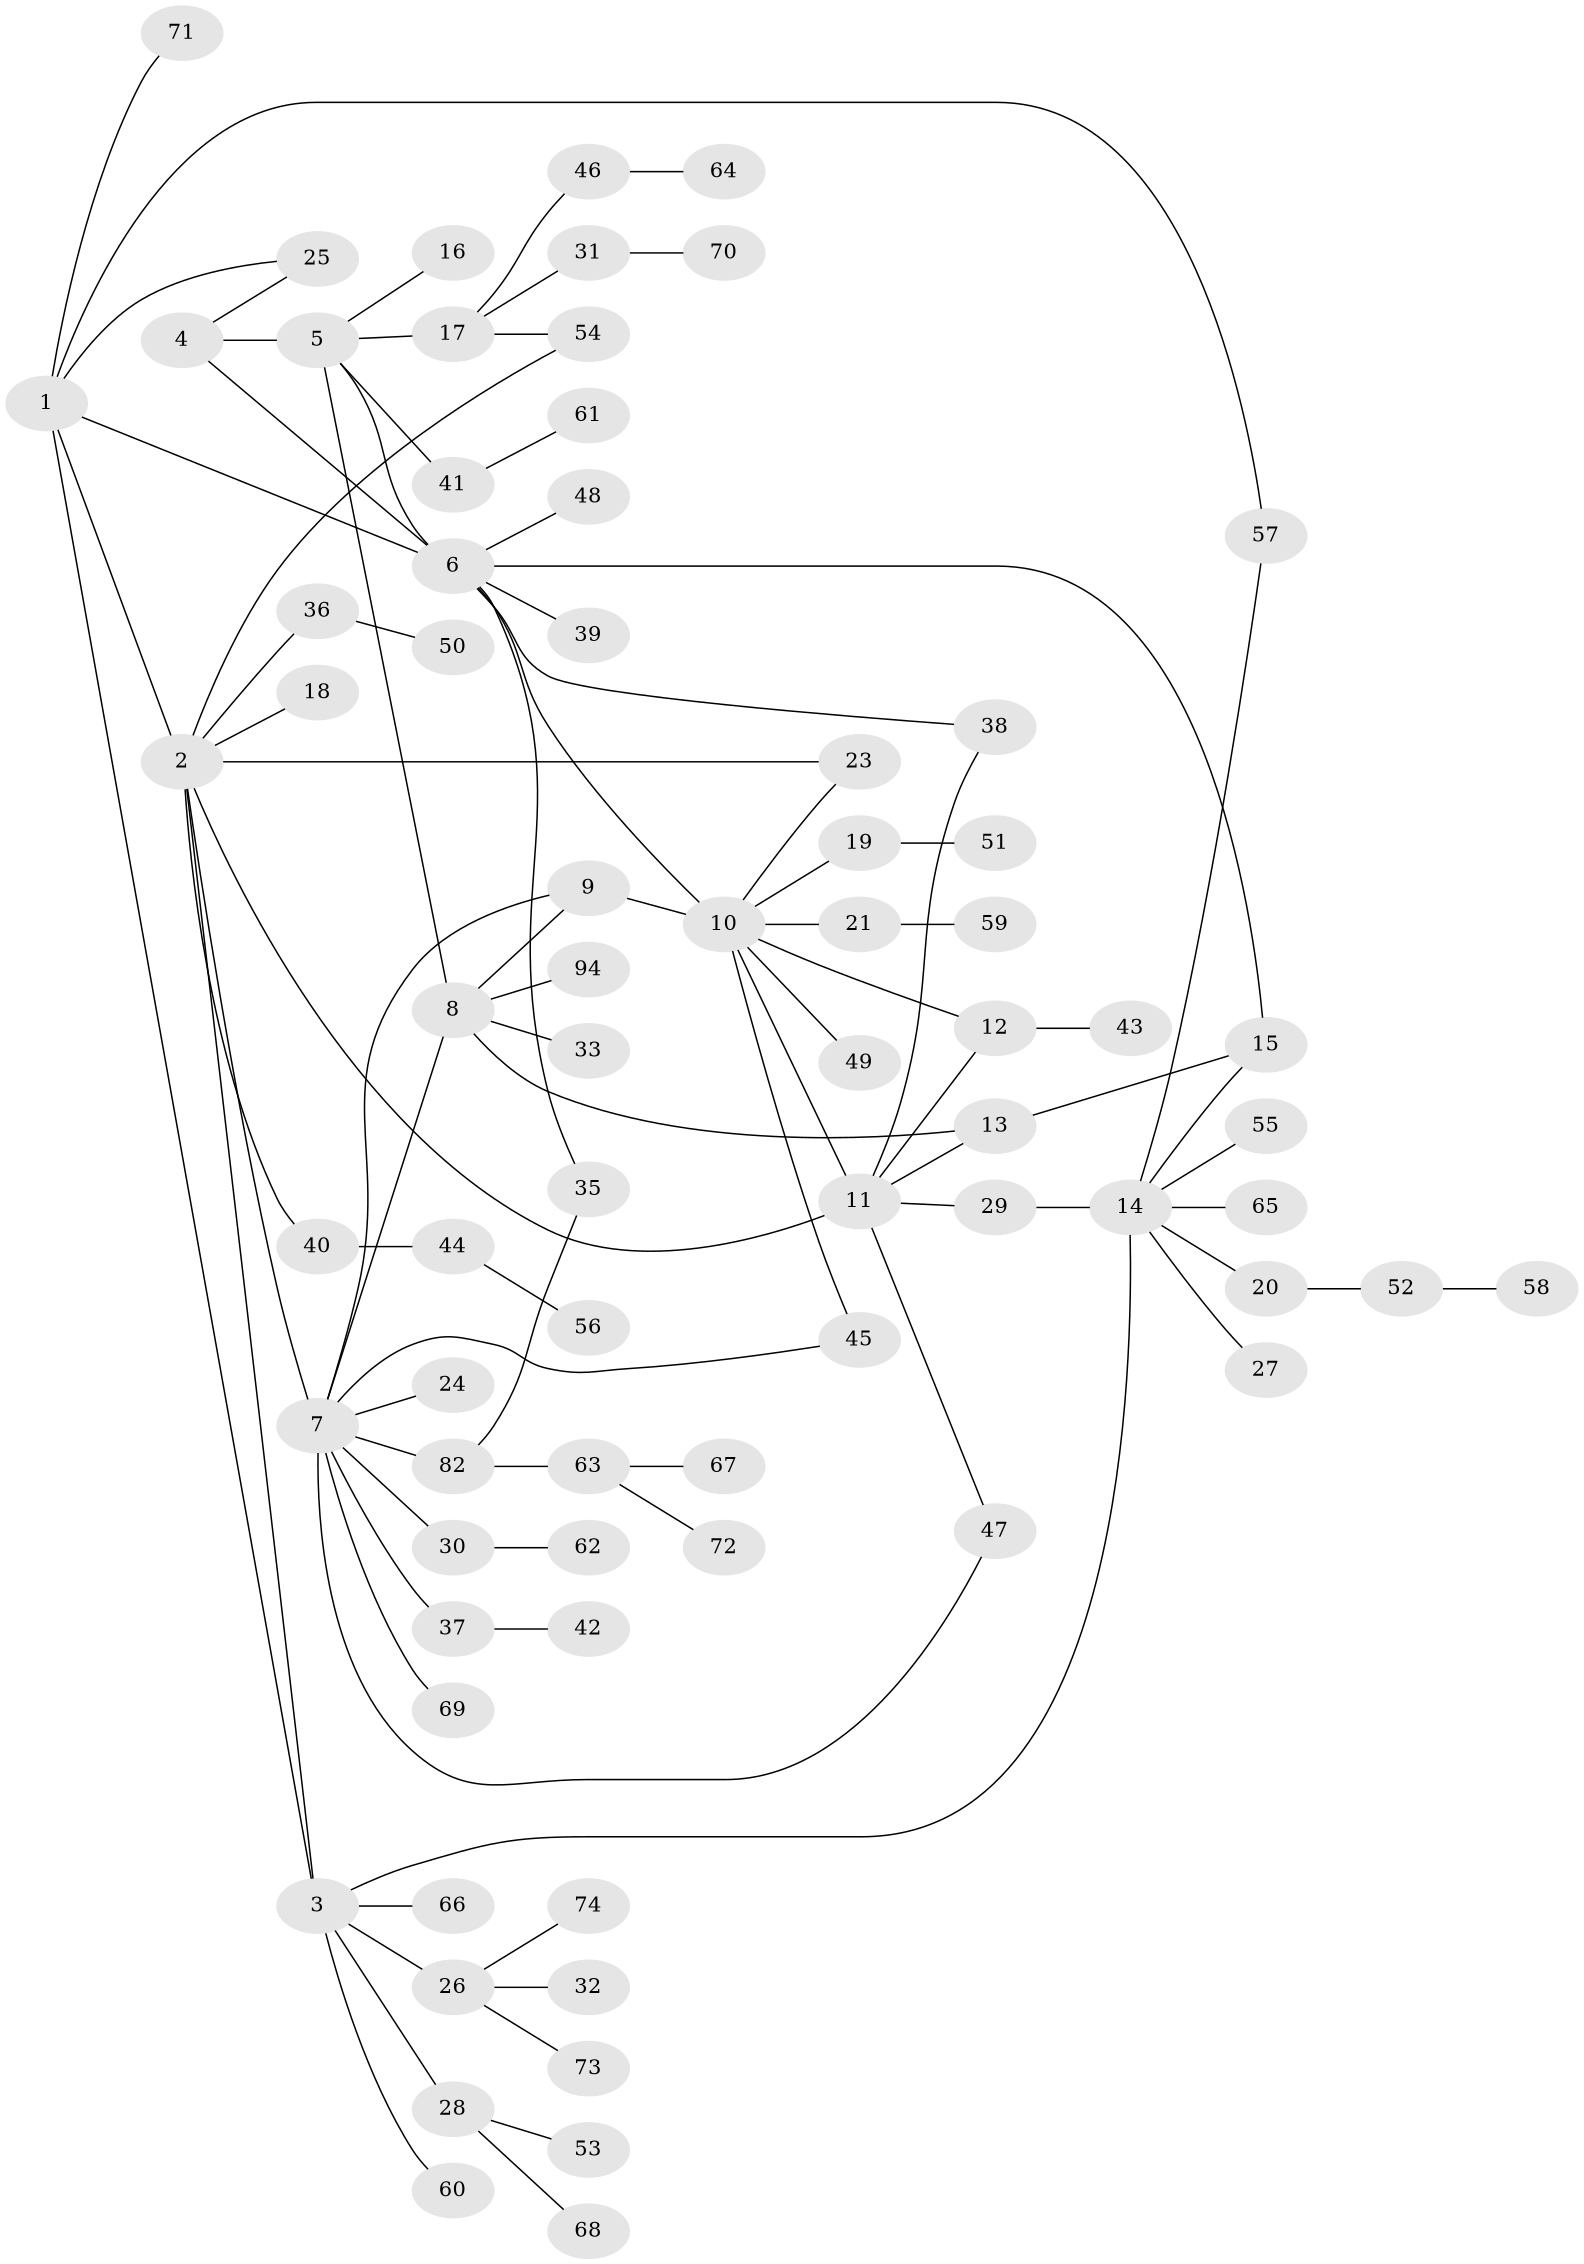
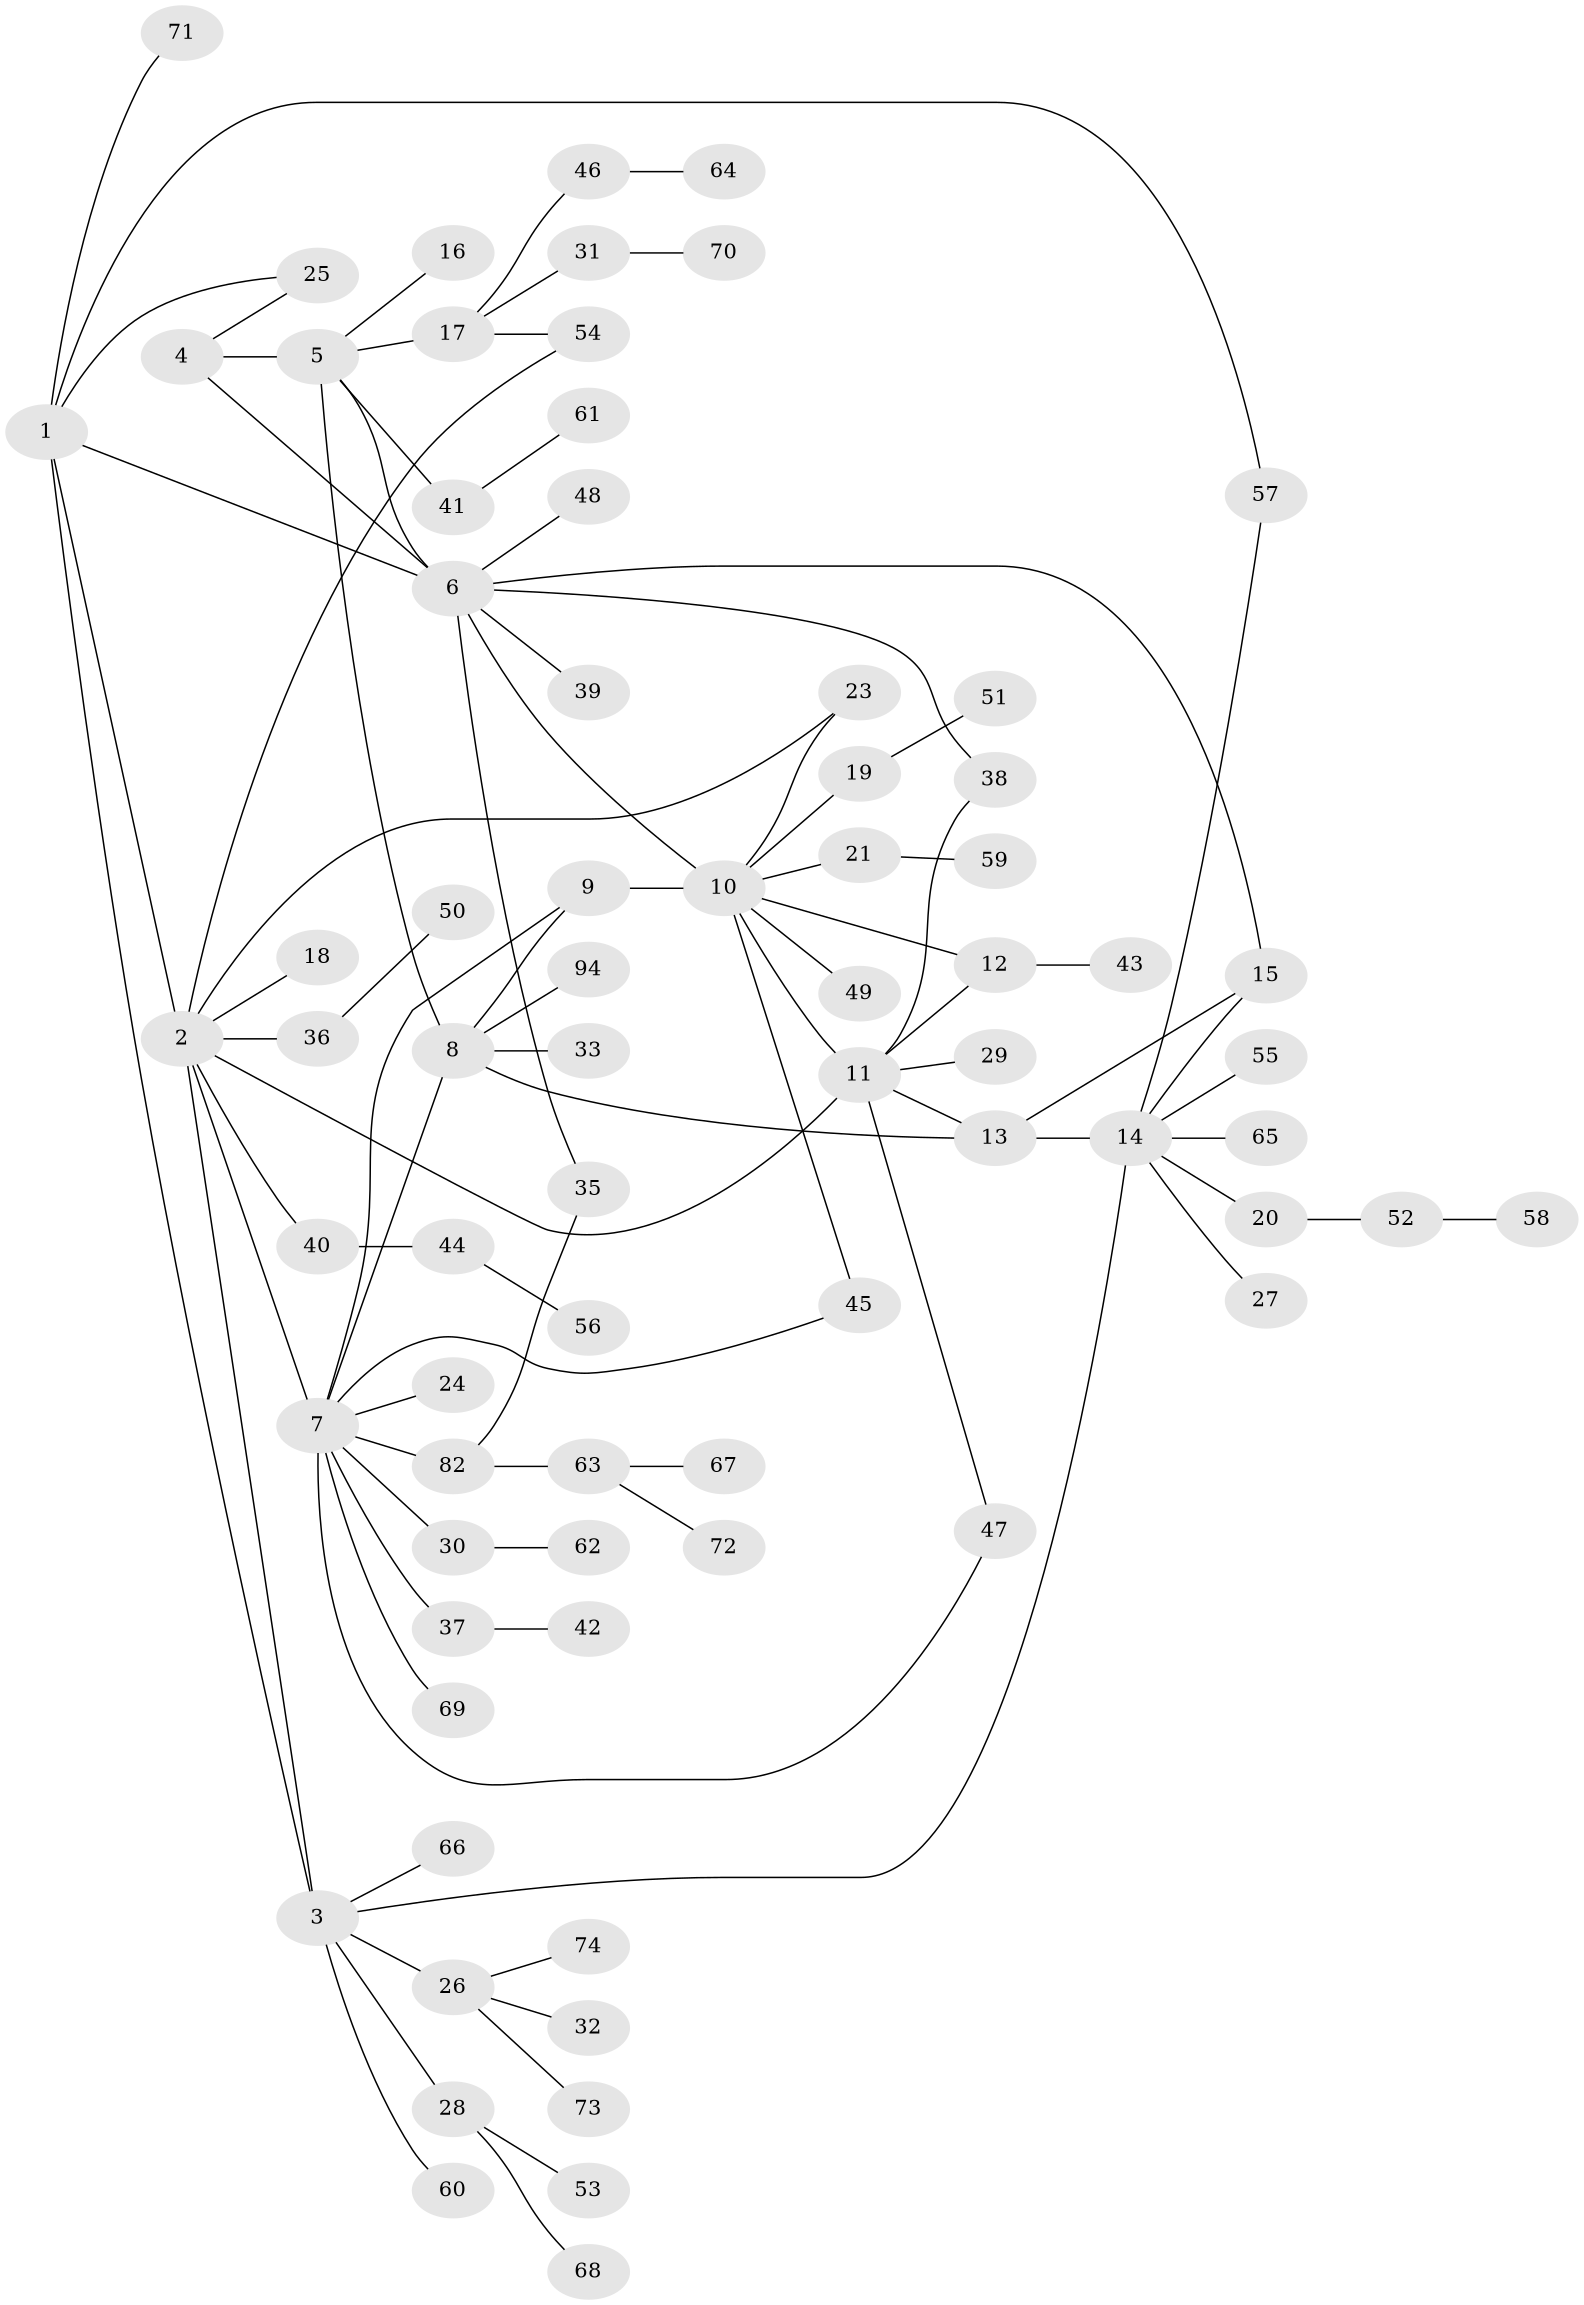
edge "29" -- "14": now "13" -- "14"
